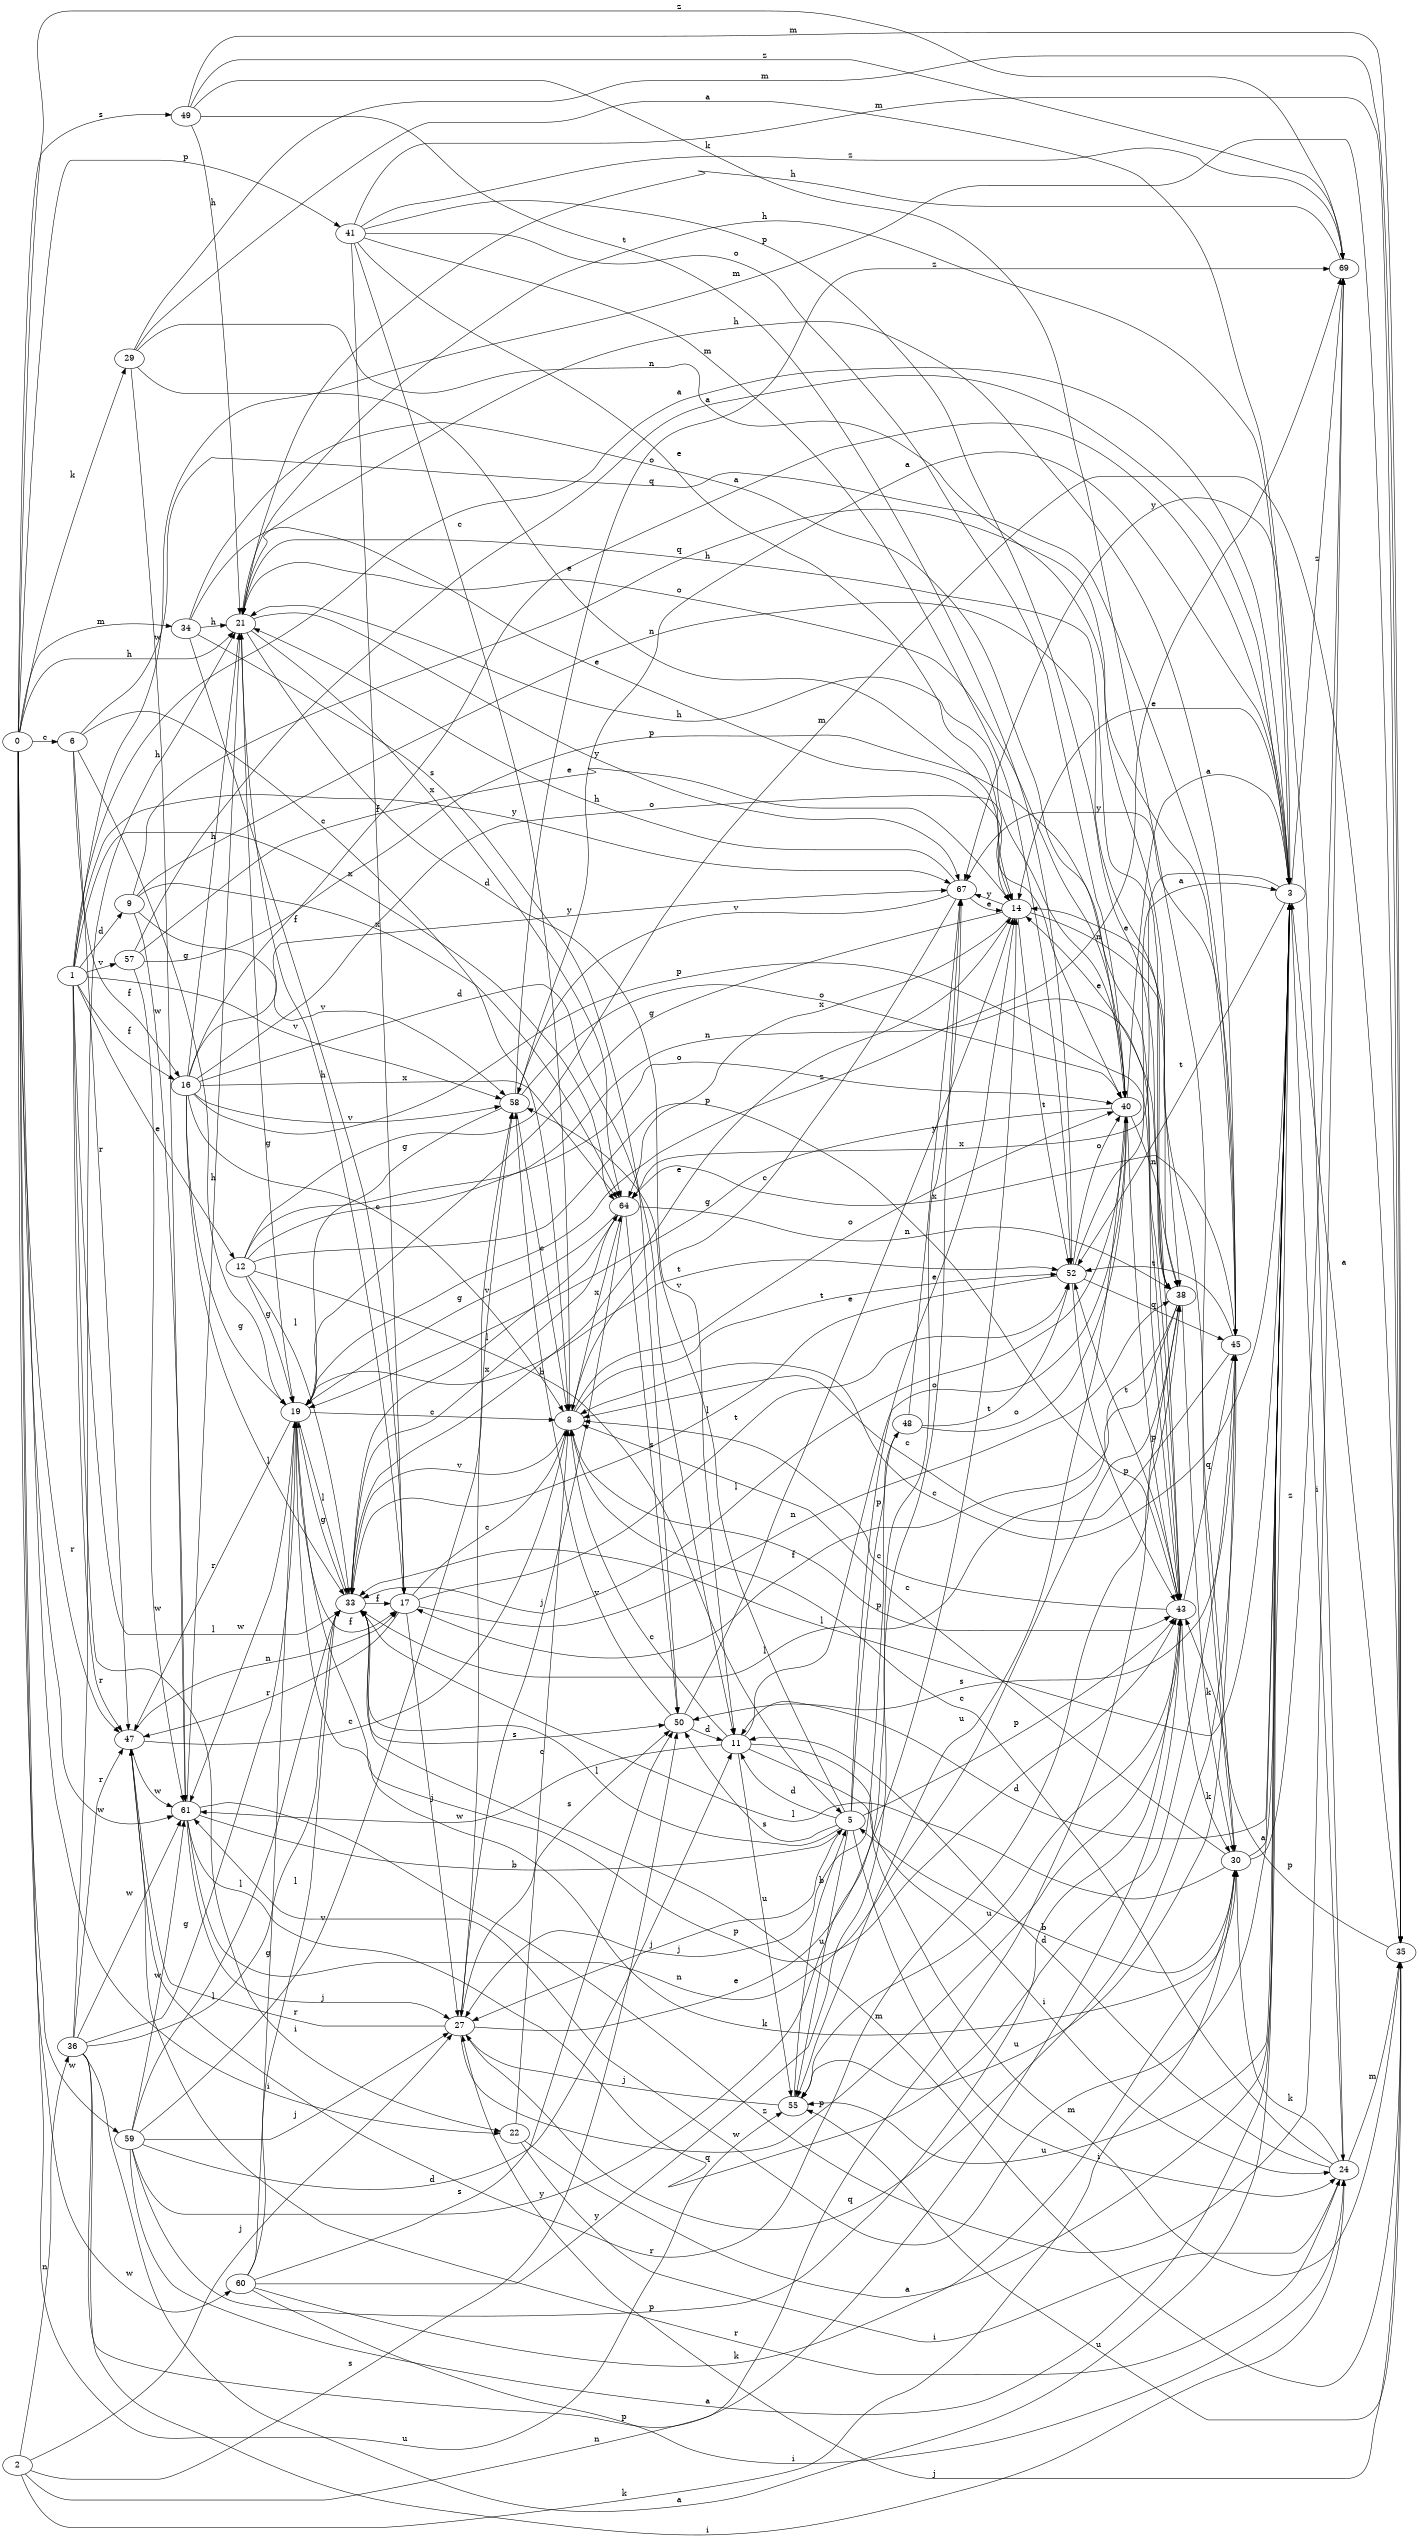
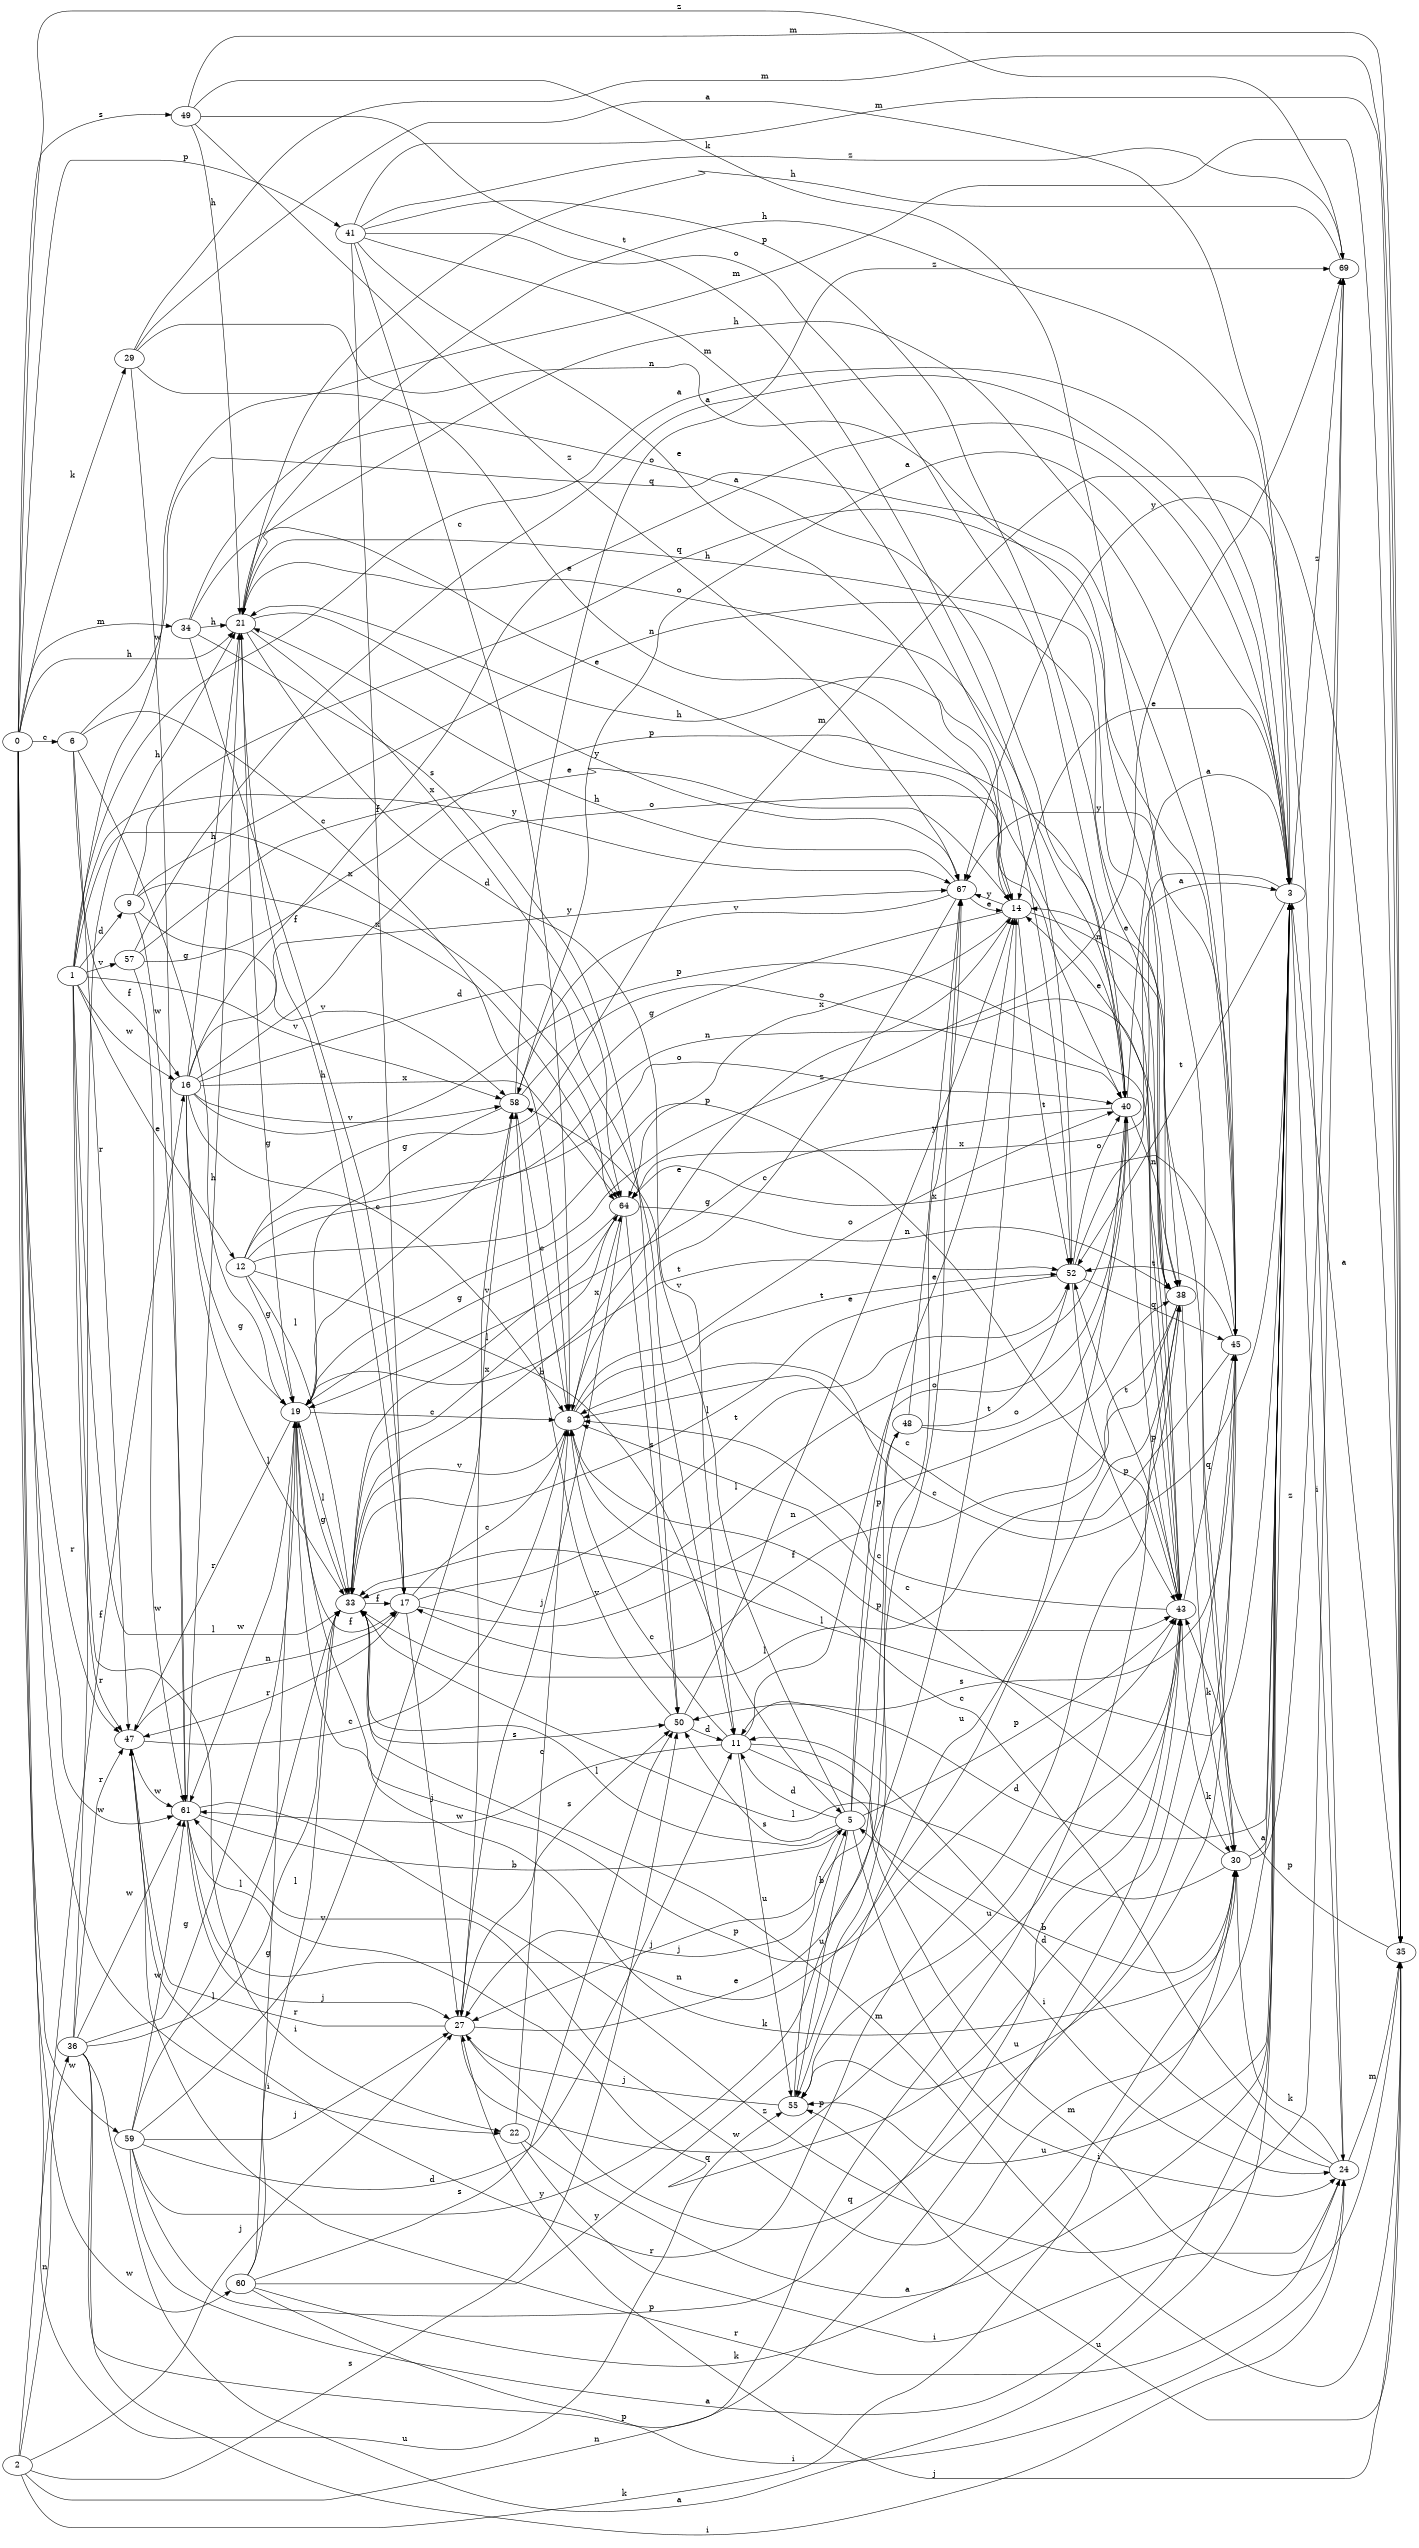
edge "49" -> "69": now "49" -> "67"
edge "1" -> "16": label "f" -> "w"
edge "2" -> "16": added, label "f"
